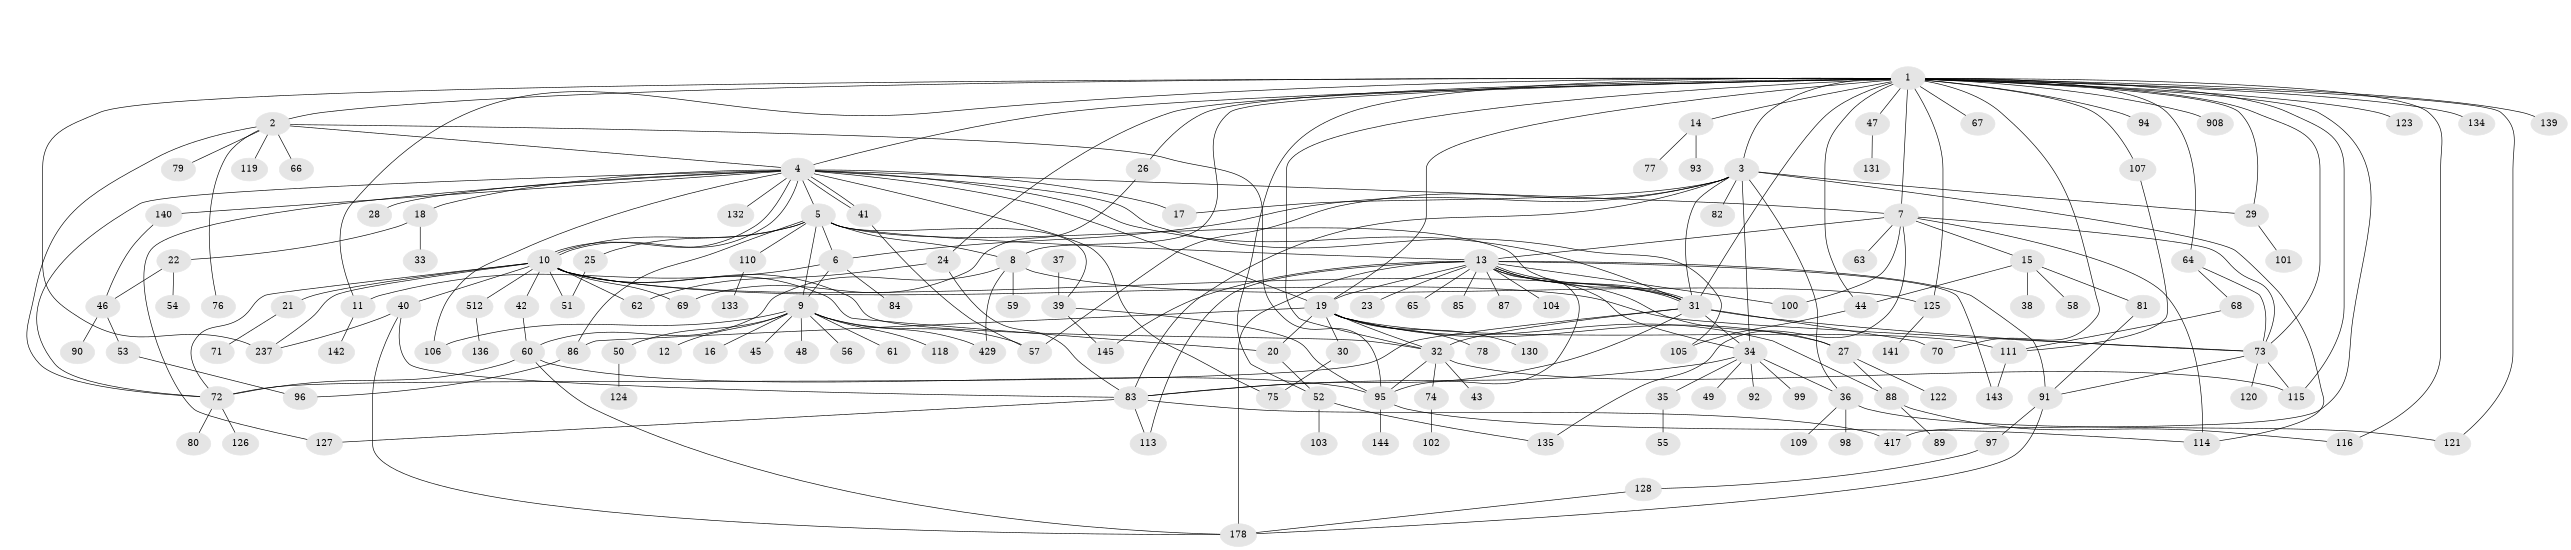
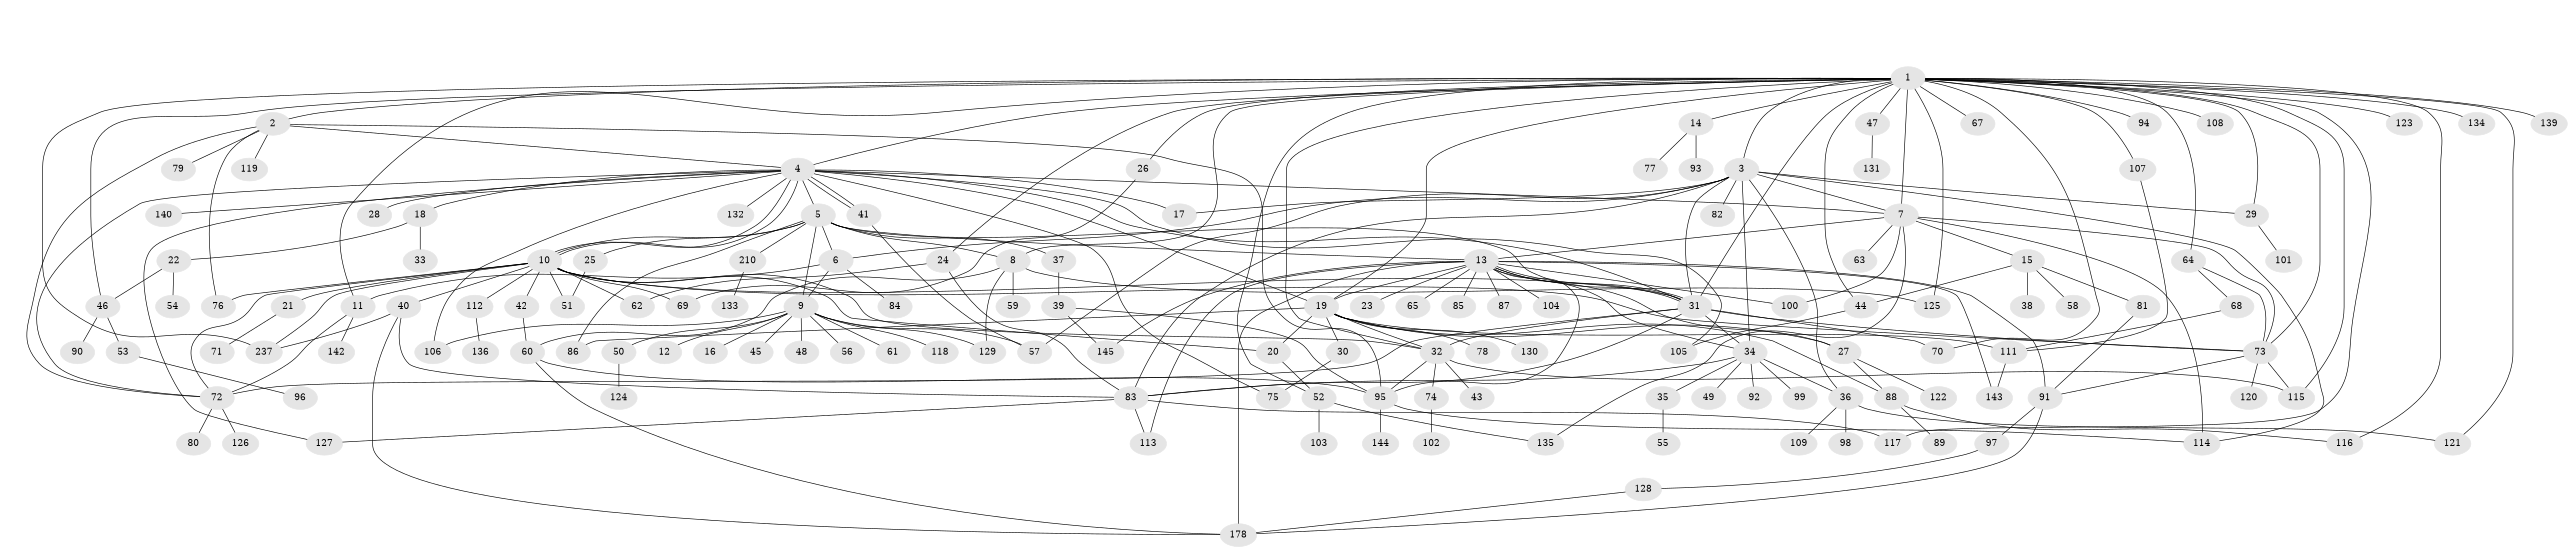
node "908": label "908" -> "108"
node "66": removed
edge "3" -- "7": added
edge "5" -- "39": now "5" -- "37"
edge "140" -- "46": now "1" -- "46"
node "110": label "110" -> "210"
edge "10" -- "76": added
node "512": label "512" -> "112"
node "429": label "429" -> "129"
node "141": removed
edge "60" -- "72": now "11" -- "72"
edge "86" -- "96": removed
node "417": label "417" -> "117"
